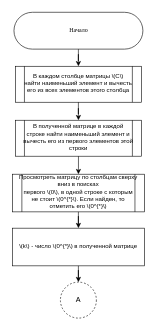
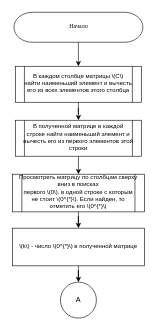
node "Начало": size 129x37 -> 129x30
node "А": style dashed -> solid
